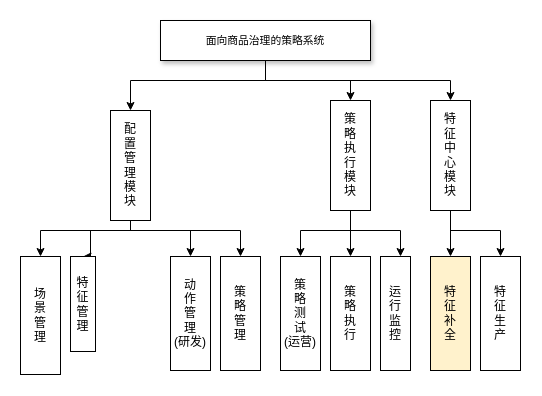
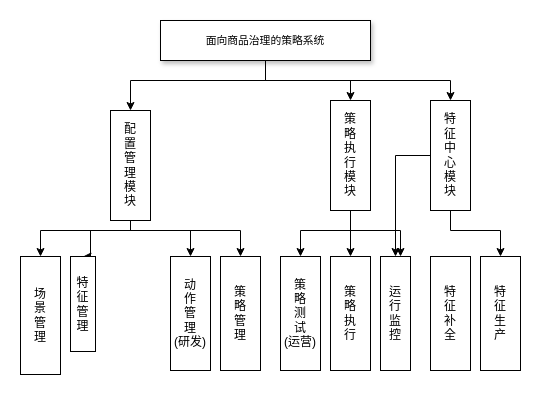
edge "特 征 中 心 模 块" -> "特 征 补 全": now "特 征 中 心 模 块" -> "运 行 监 控"
node "特 征 补 全": fillcolor #fff2cc -> #ffffff
